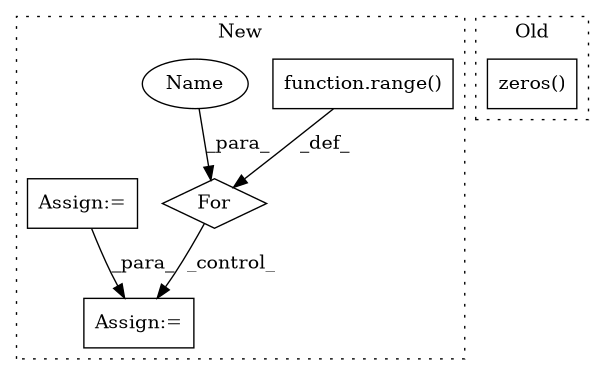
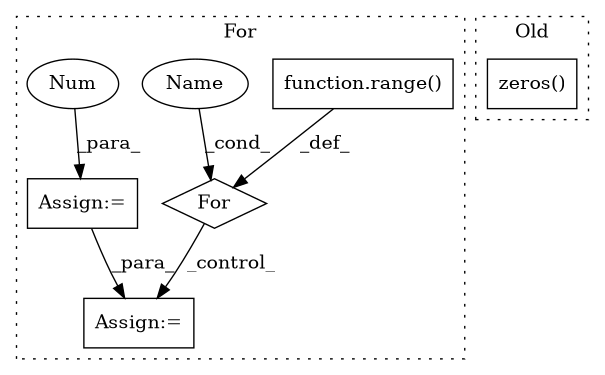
cluster "New": label "New" -> "For"
node "Num": added
edge "Name" -> "For": label "_para_" -> "_cond_"
